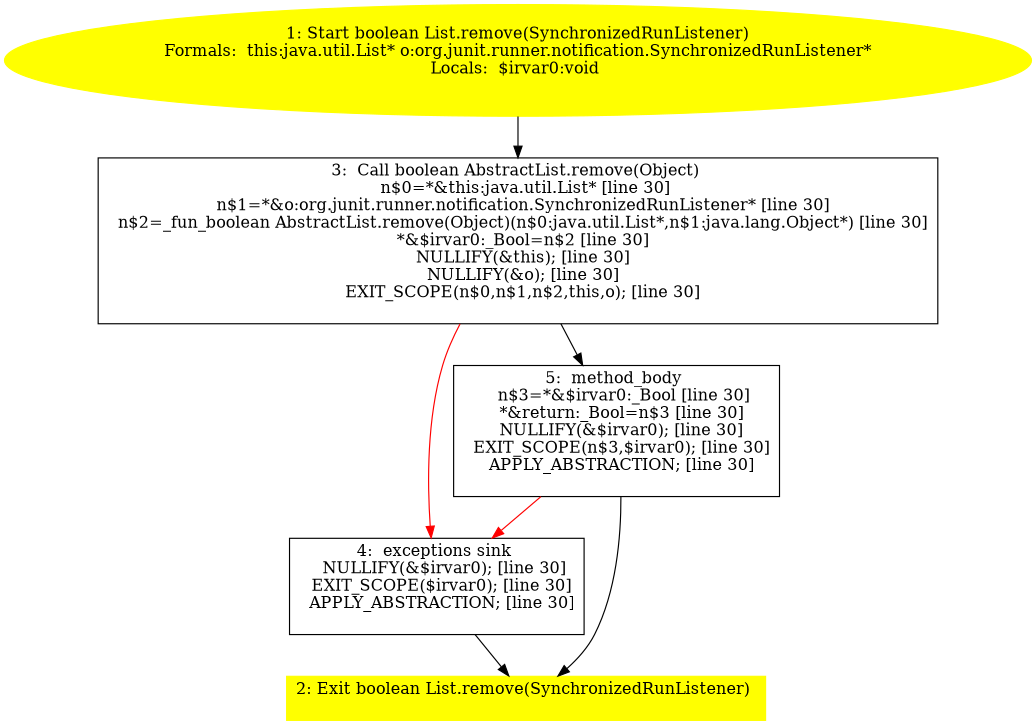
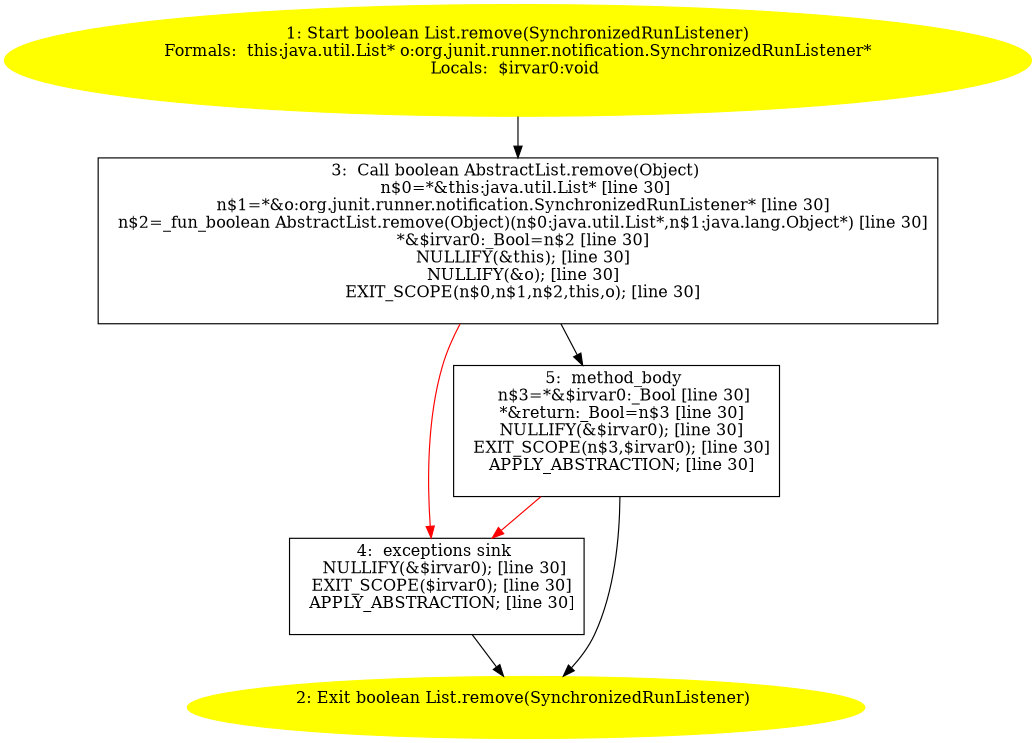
node "2: Exit boolean List.remove(SynchronizedRunListener)": shape box -> ellipse
